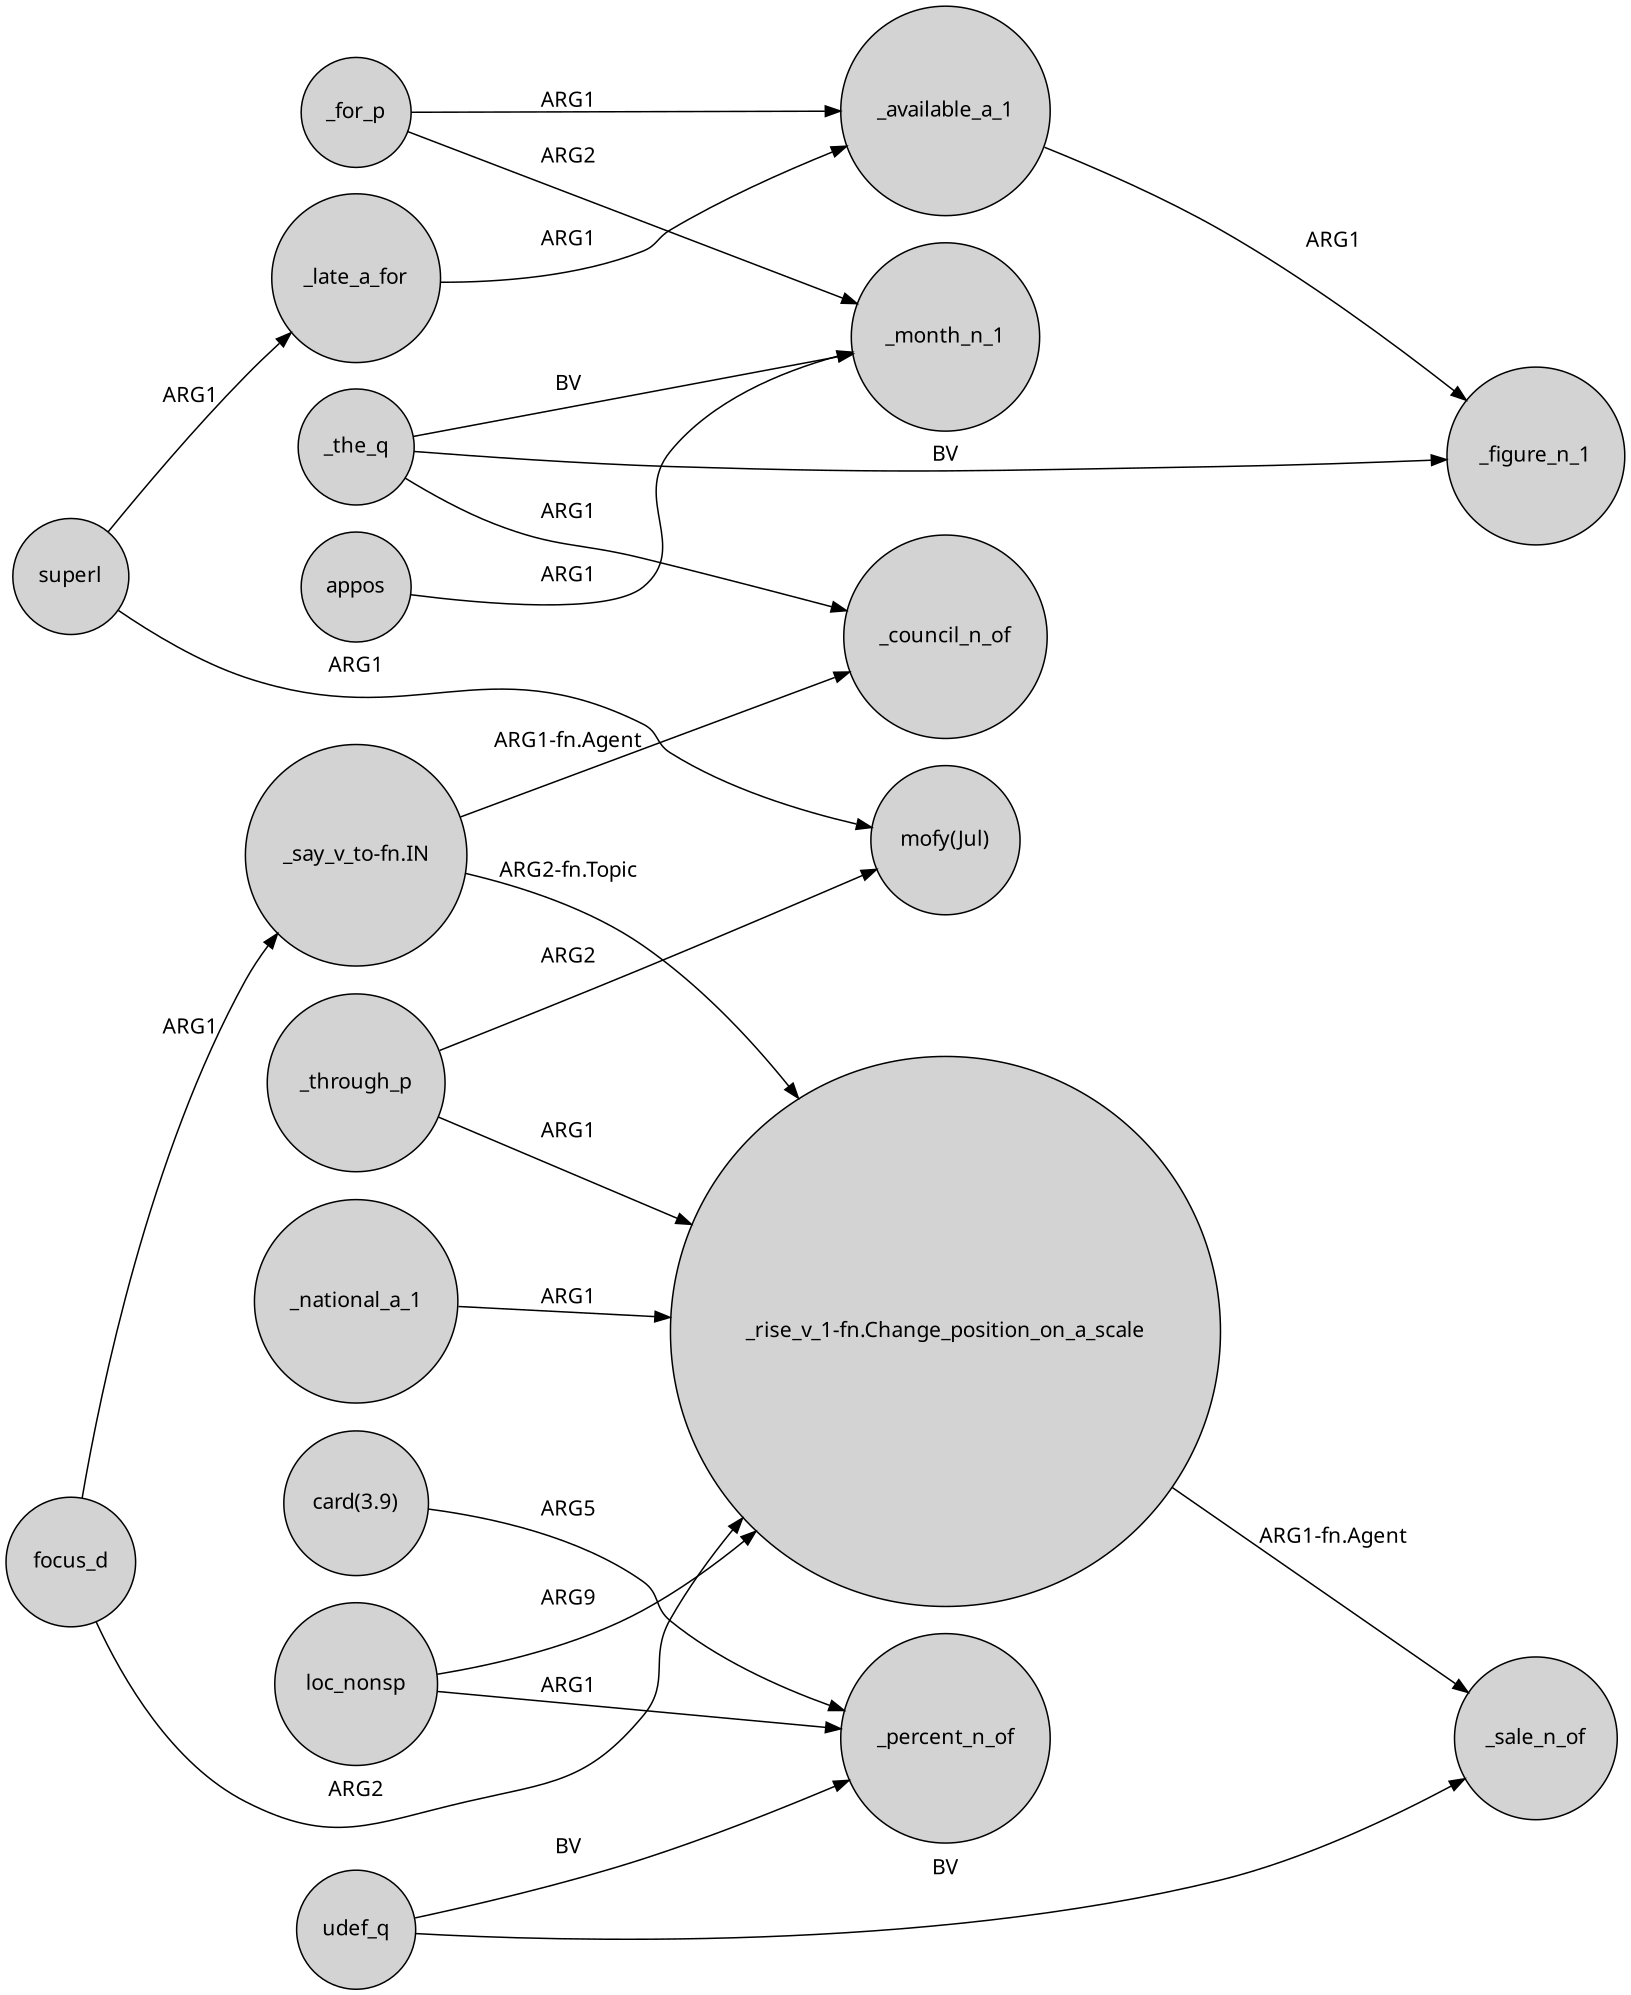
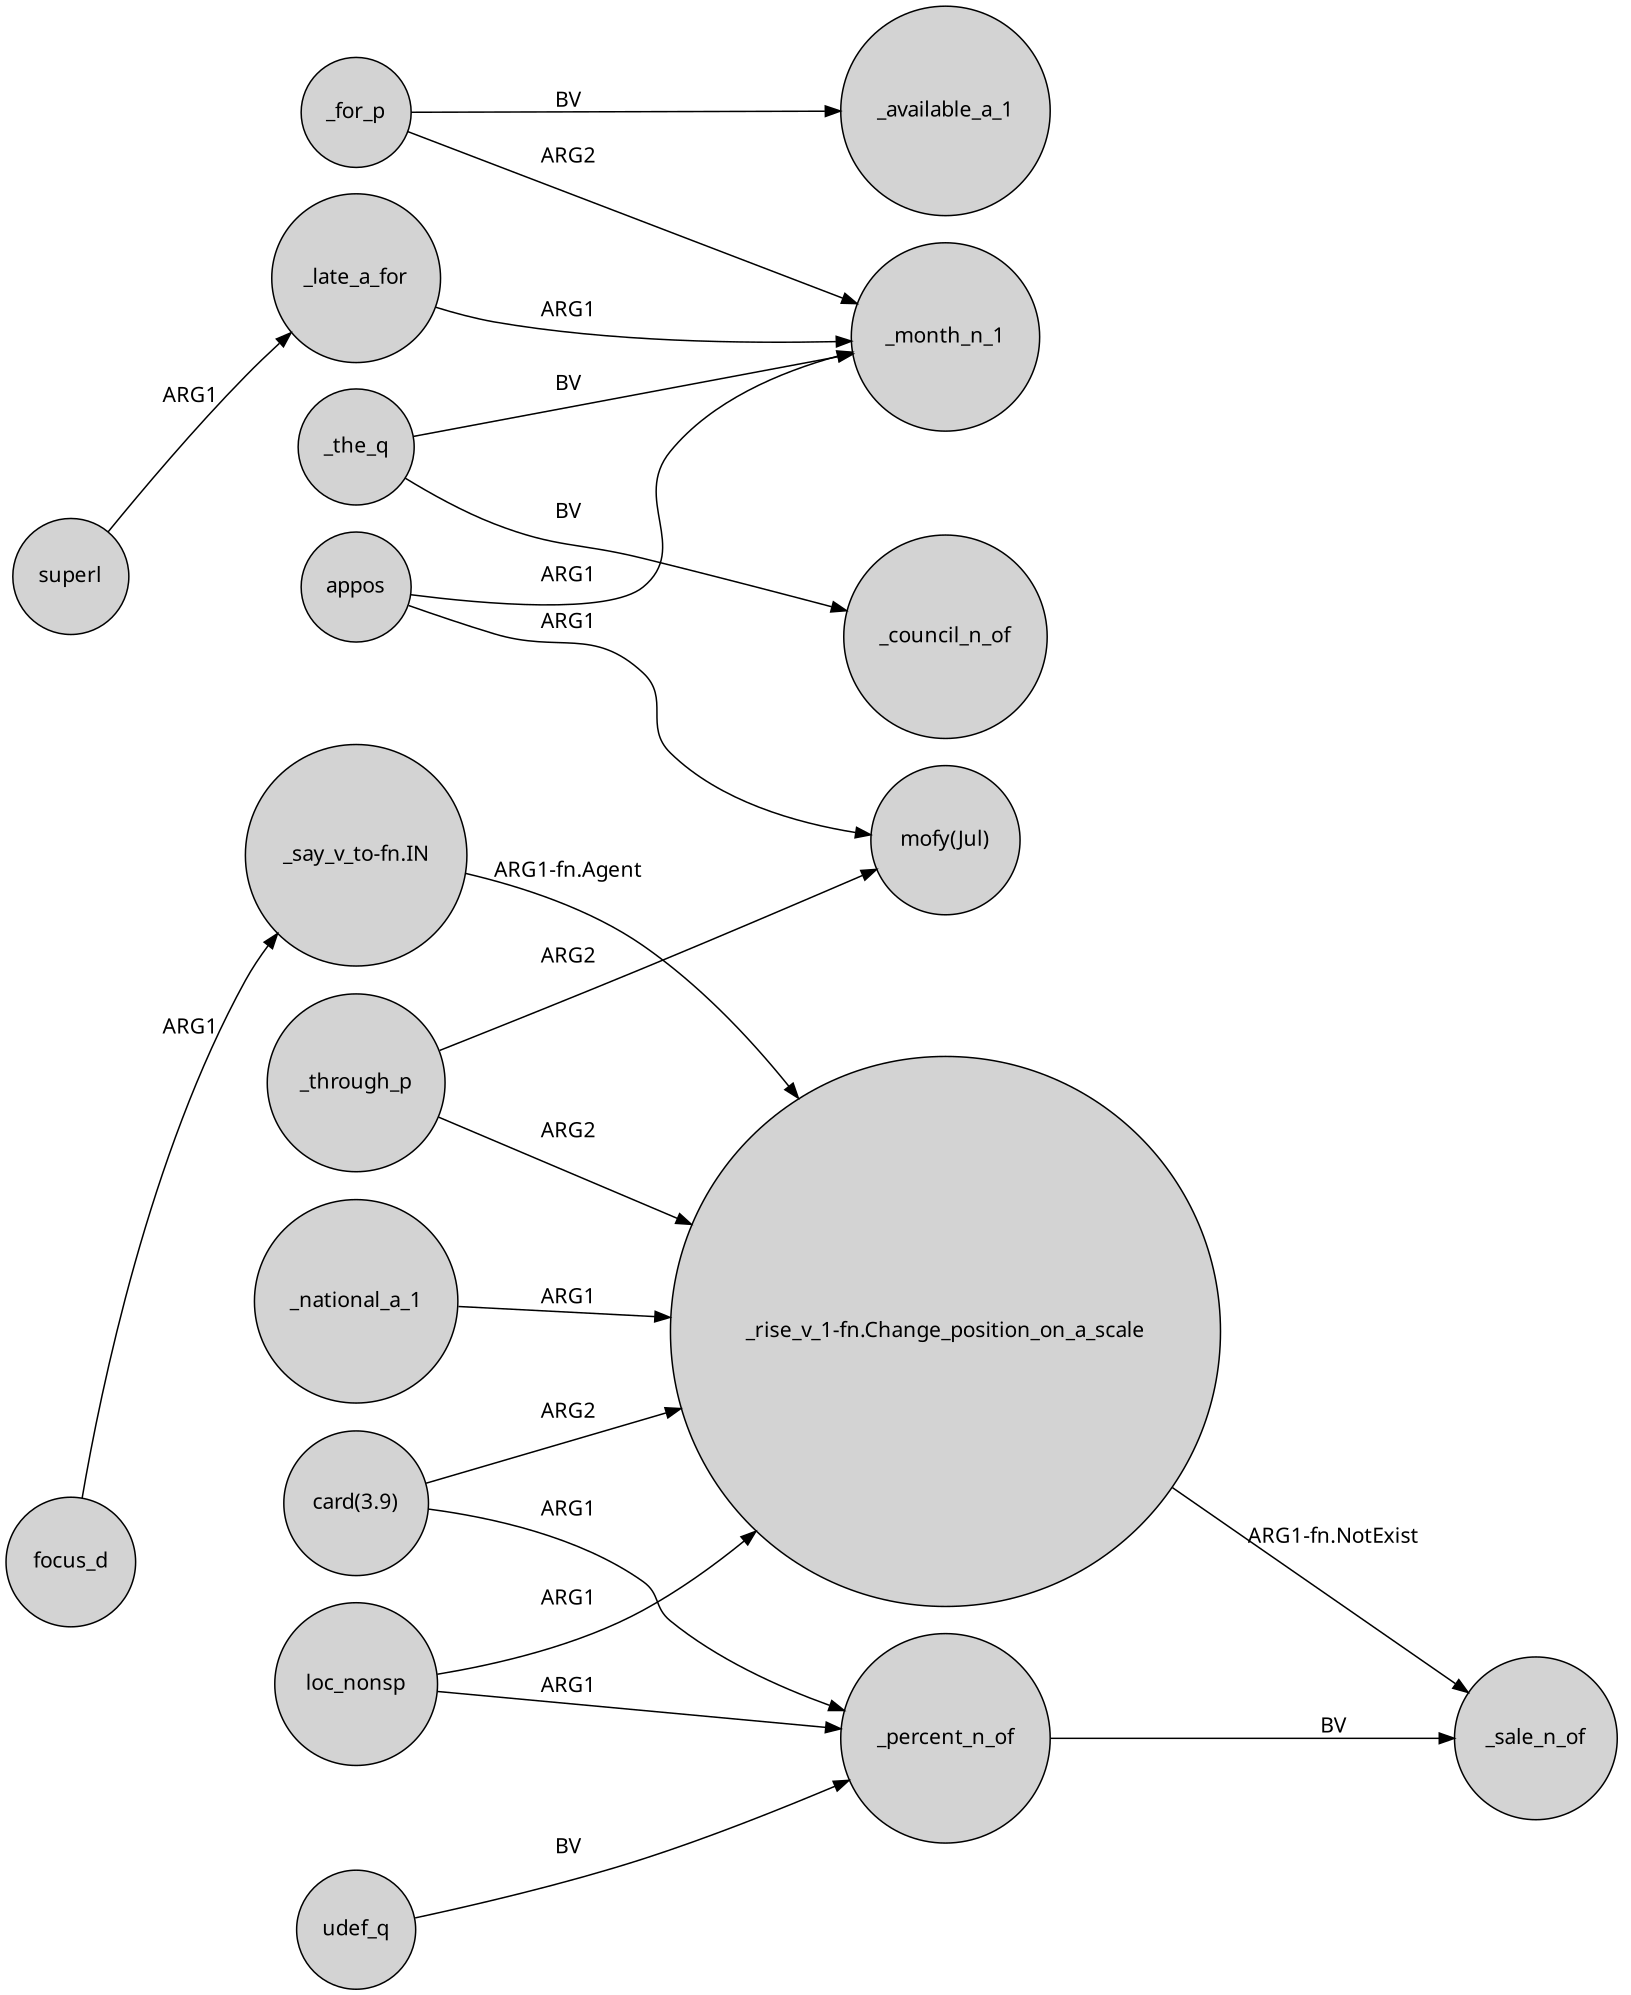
edge "_for_p" -> "_available_a_1": label "ARG1" -> "BV"
edge "_late_a_for" -> "_available_a_1": now "_late_a_for" -> "_month_n_1"
node "_figure_n_1": removed
edge "_the_q" -> "_council_n_of": label "ARG1" -> "BV"
edge "superl" -> "mofy(Jul)": now "appos" -> "mofy(Jul)"
edge "_say_v_to-fn.IN" -> "_council_n_of": removed, label "ARG1-fn.Agent"
edge "_say_v_to-fn.IN" -> "_rise_v_1-fn.Change_position_on_a_scale": label "ARG2-fn.Topic" -> "ARG1-fn.Agent"
edge "_through_p" -> "_rise_v_1-fn.Change_position_on_a_scale": label "ARG1" -> "ARG2"
edge "card(3.9)" -> "_percent_n_of": label "ARG5" -> "ARG1"
edge "_rise_v_1-fn.Change_position_on_a_scale" -> "_sale_n_of": label "ARG1-fn.Agent" -> "ARG1-fn.NotExist"
edge "loc_nonsp" -> "_rise_v_1-fn.Change_position_on_a_scale": label "ARG9" -> "ARG1"
edge "focus_d" -> "_rise_v_1-fn.Change_position_on_a_scale": now "card(3.9)" -> "_rise_v_1-fn.Change_position_on_a_scale"
edge "udef_q" -> "_sale_n_of": now "_percent_n_of" -> "_sale_n_of"
